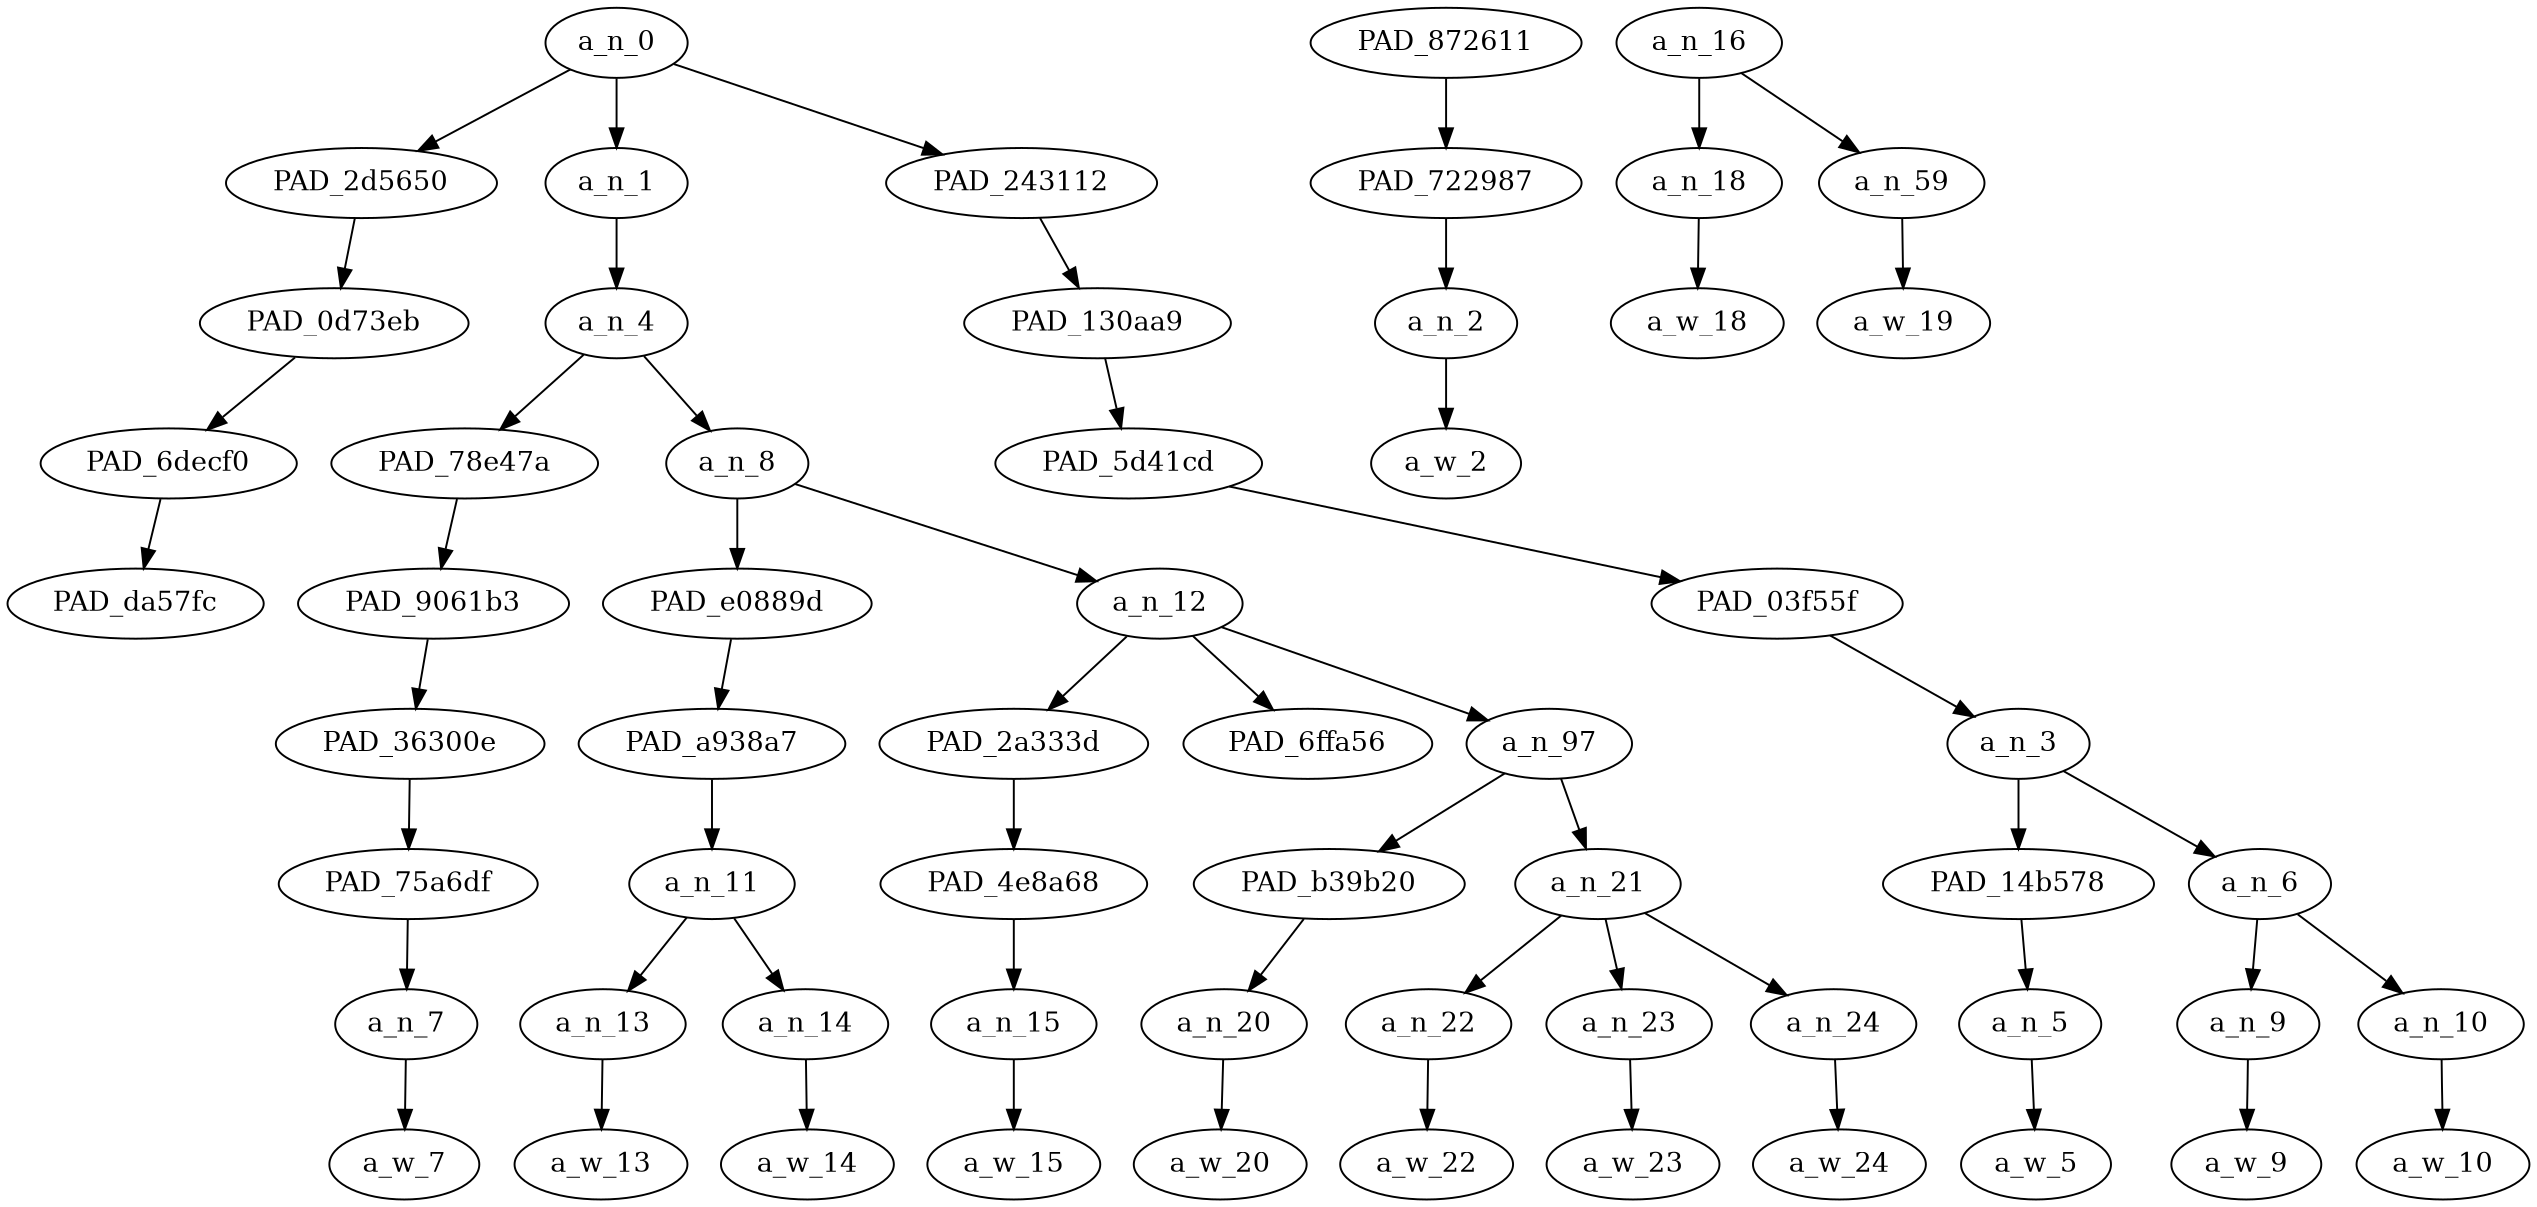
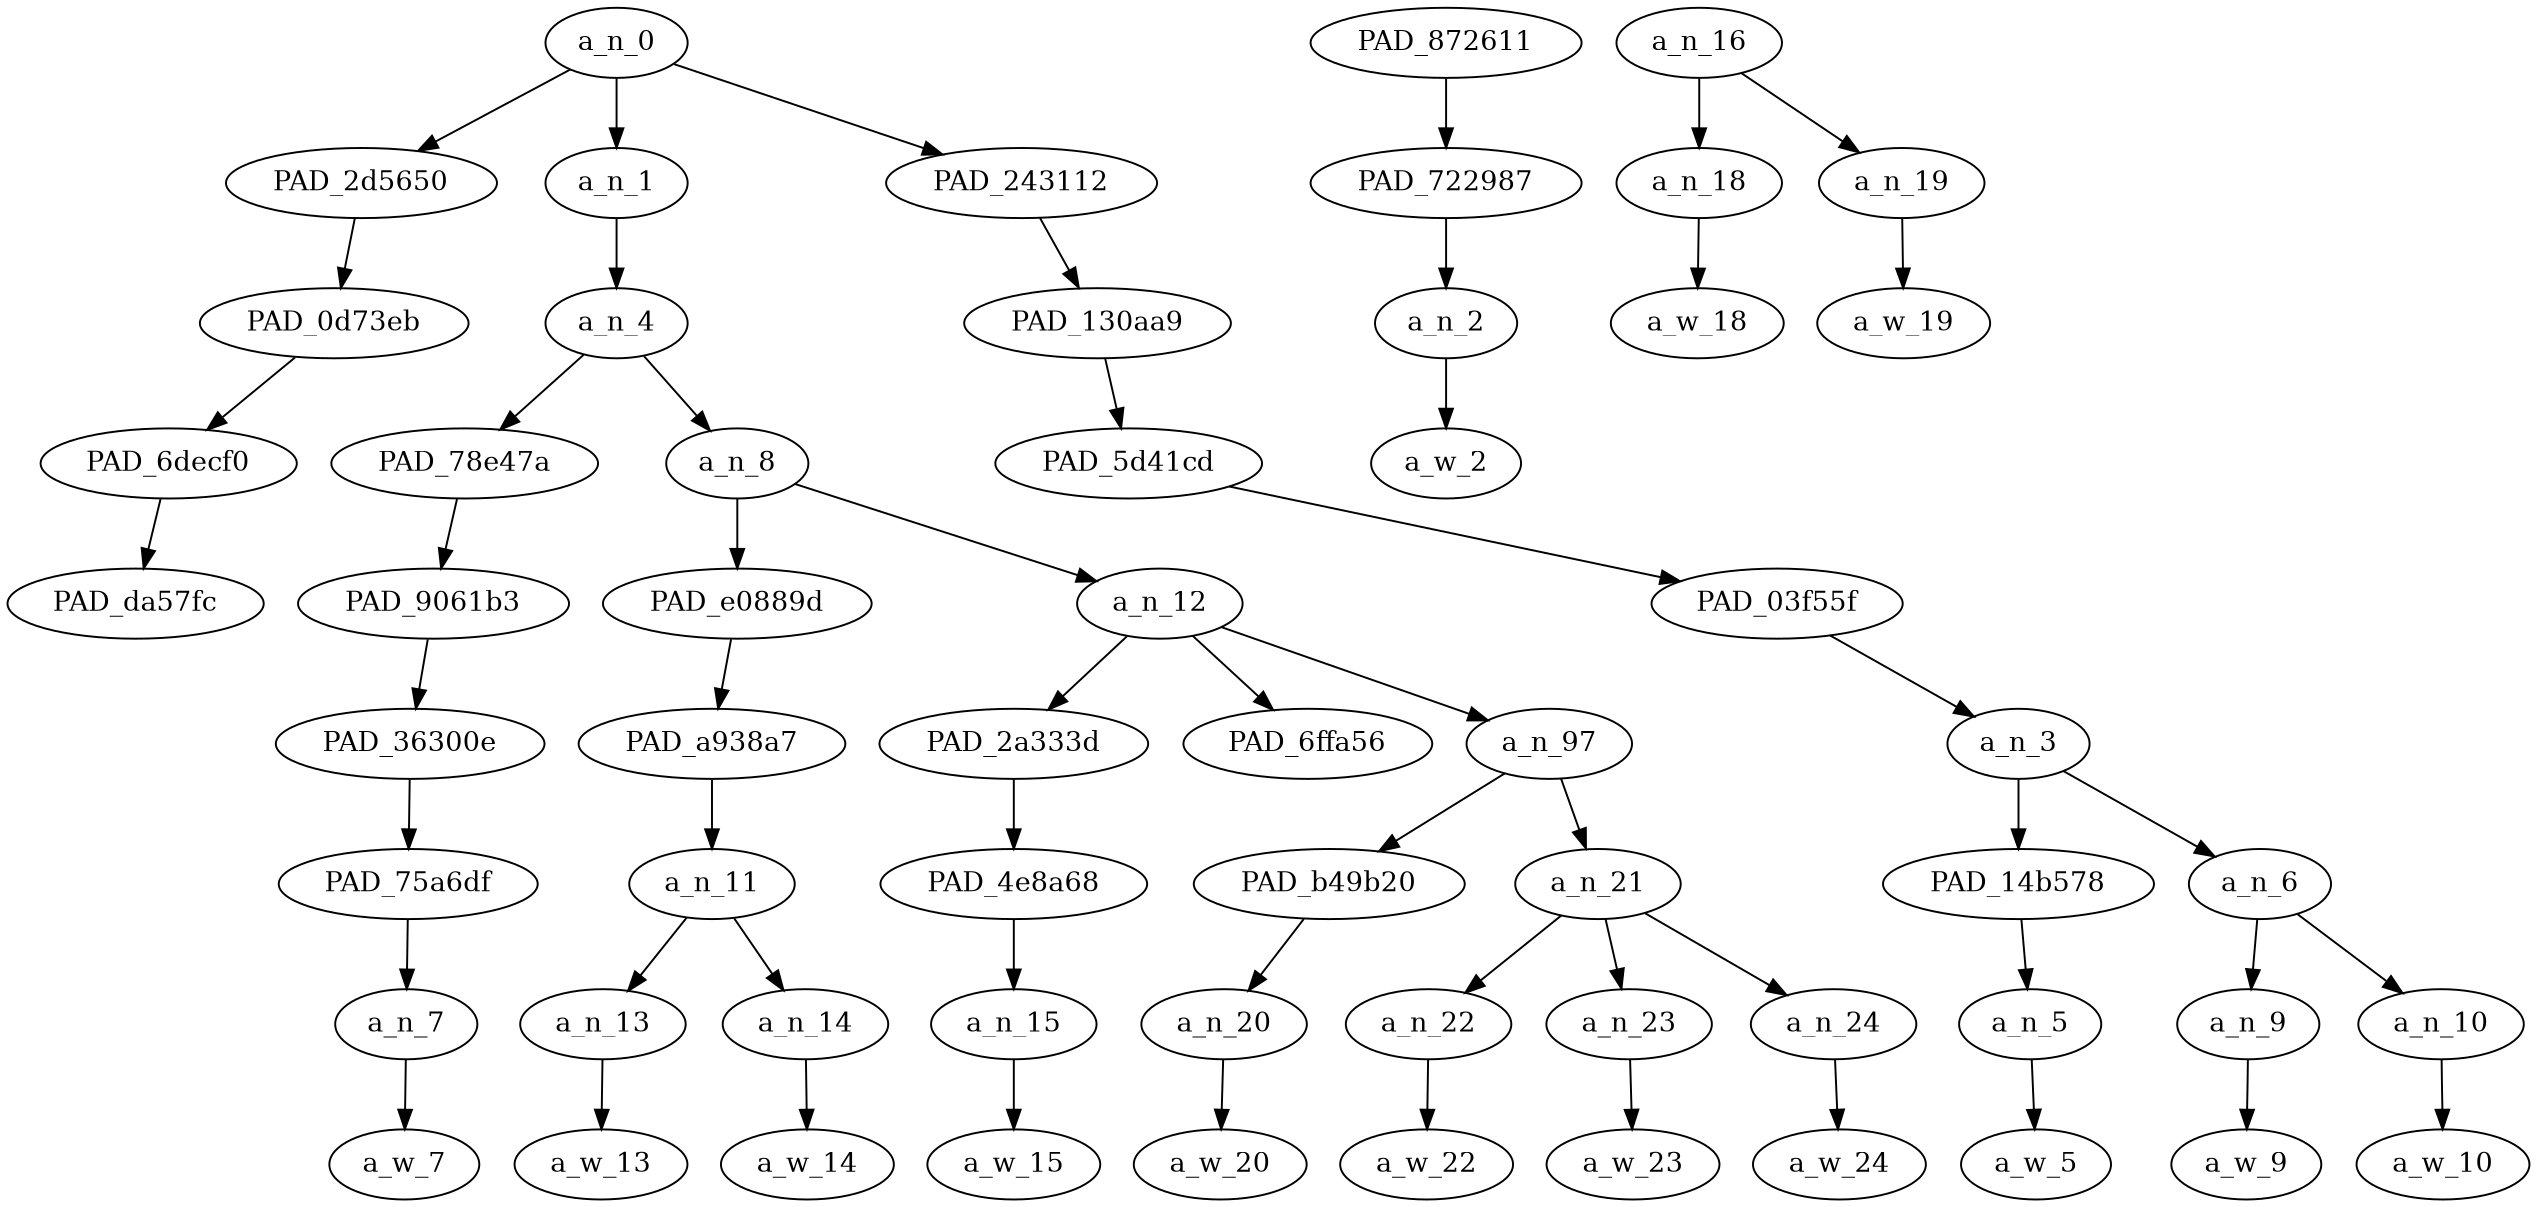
node "a_n_59": label "a_n_59" -> "a_n_19"
node "PAD_b39b20": label "PAD_b39b20" -> "PAD_b49b20"
